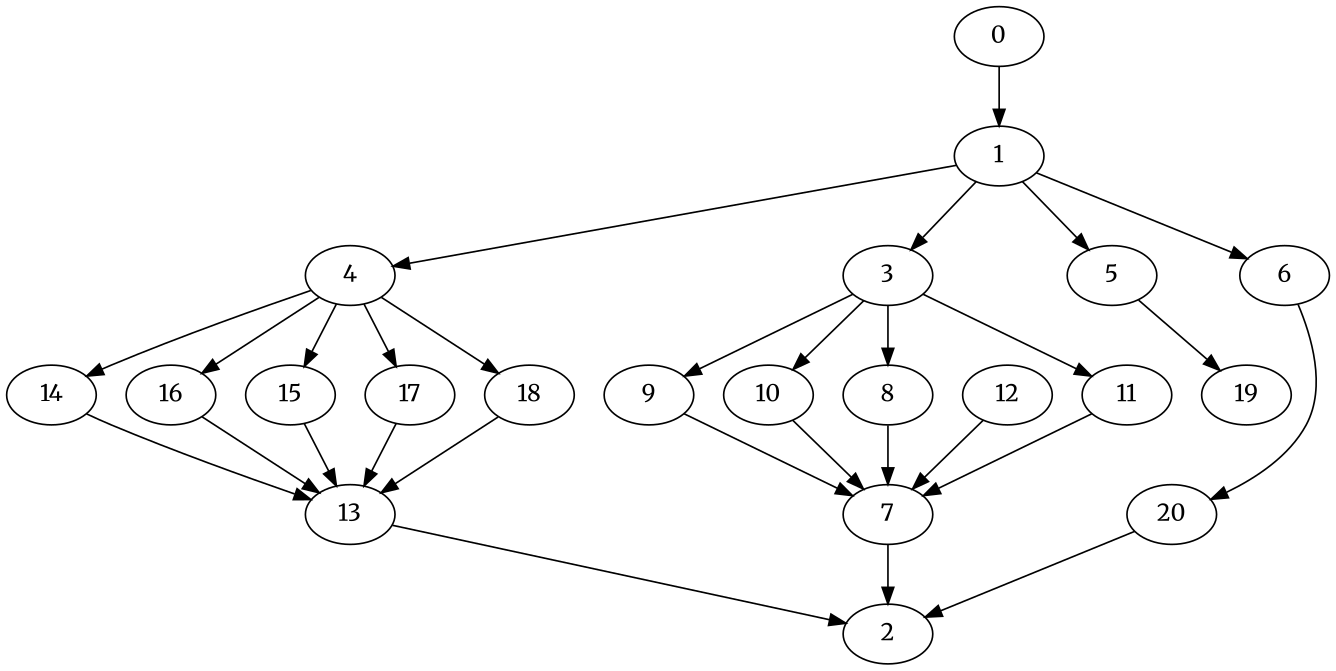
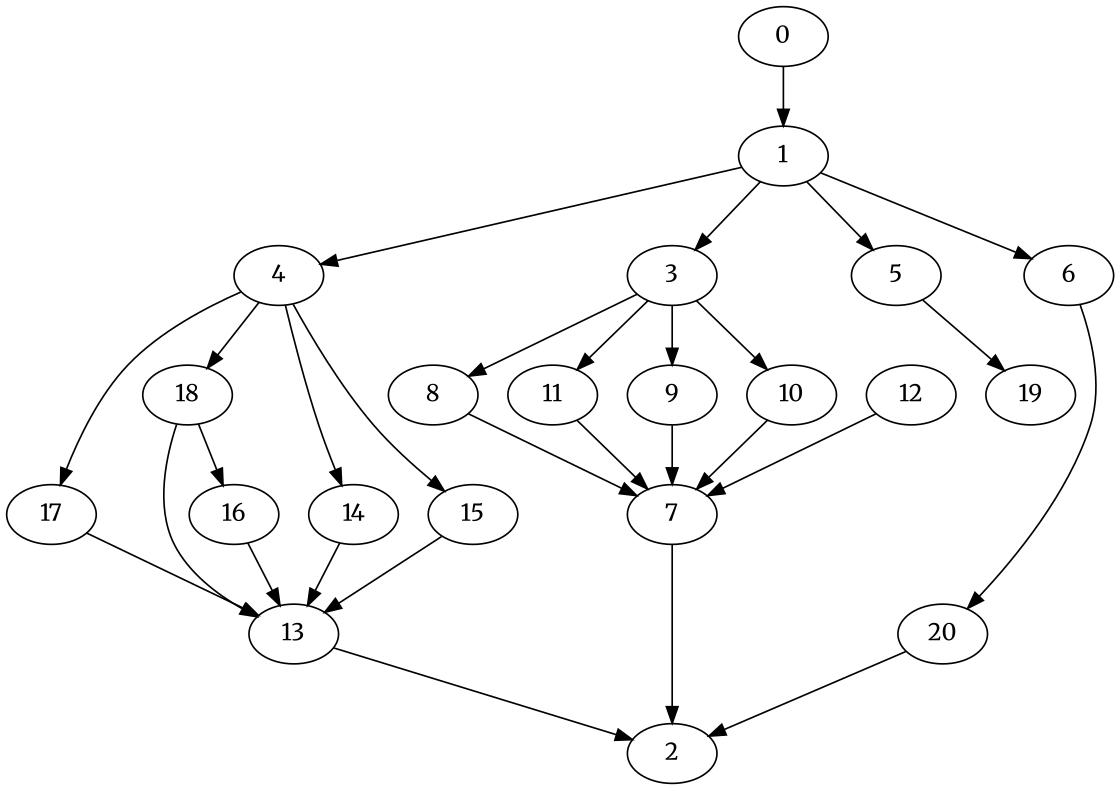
edge "4" -> "16": now "18" -> "16"
